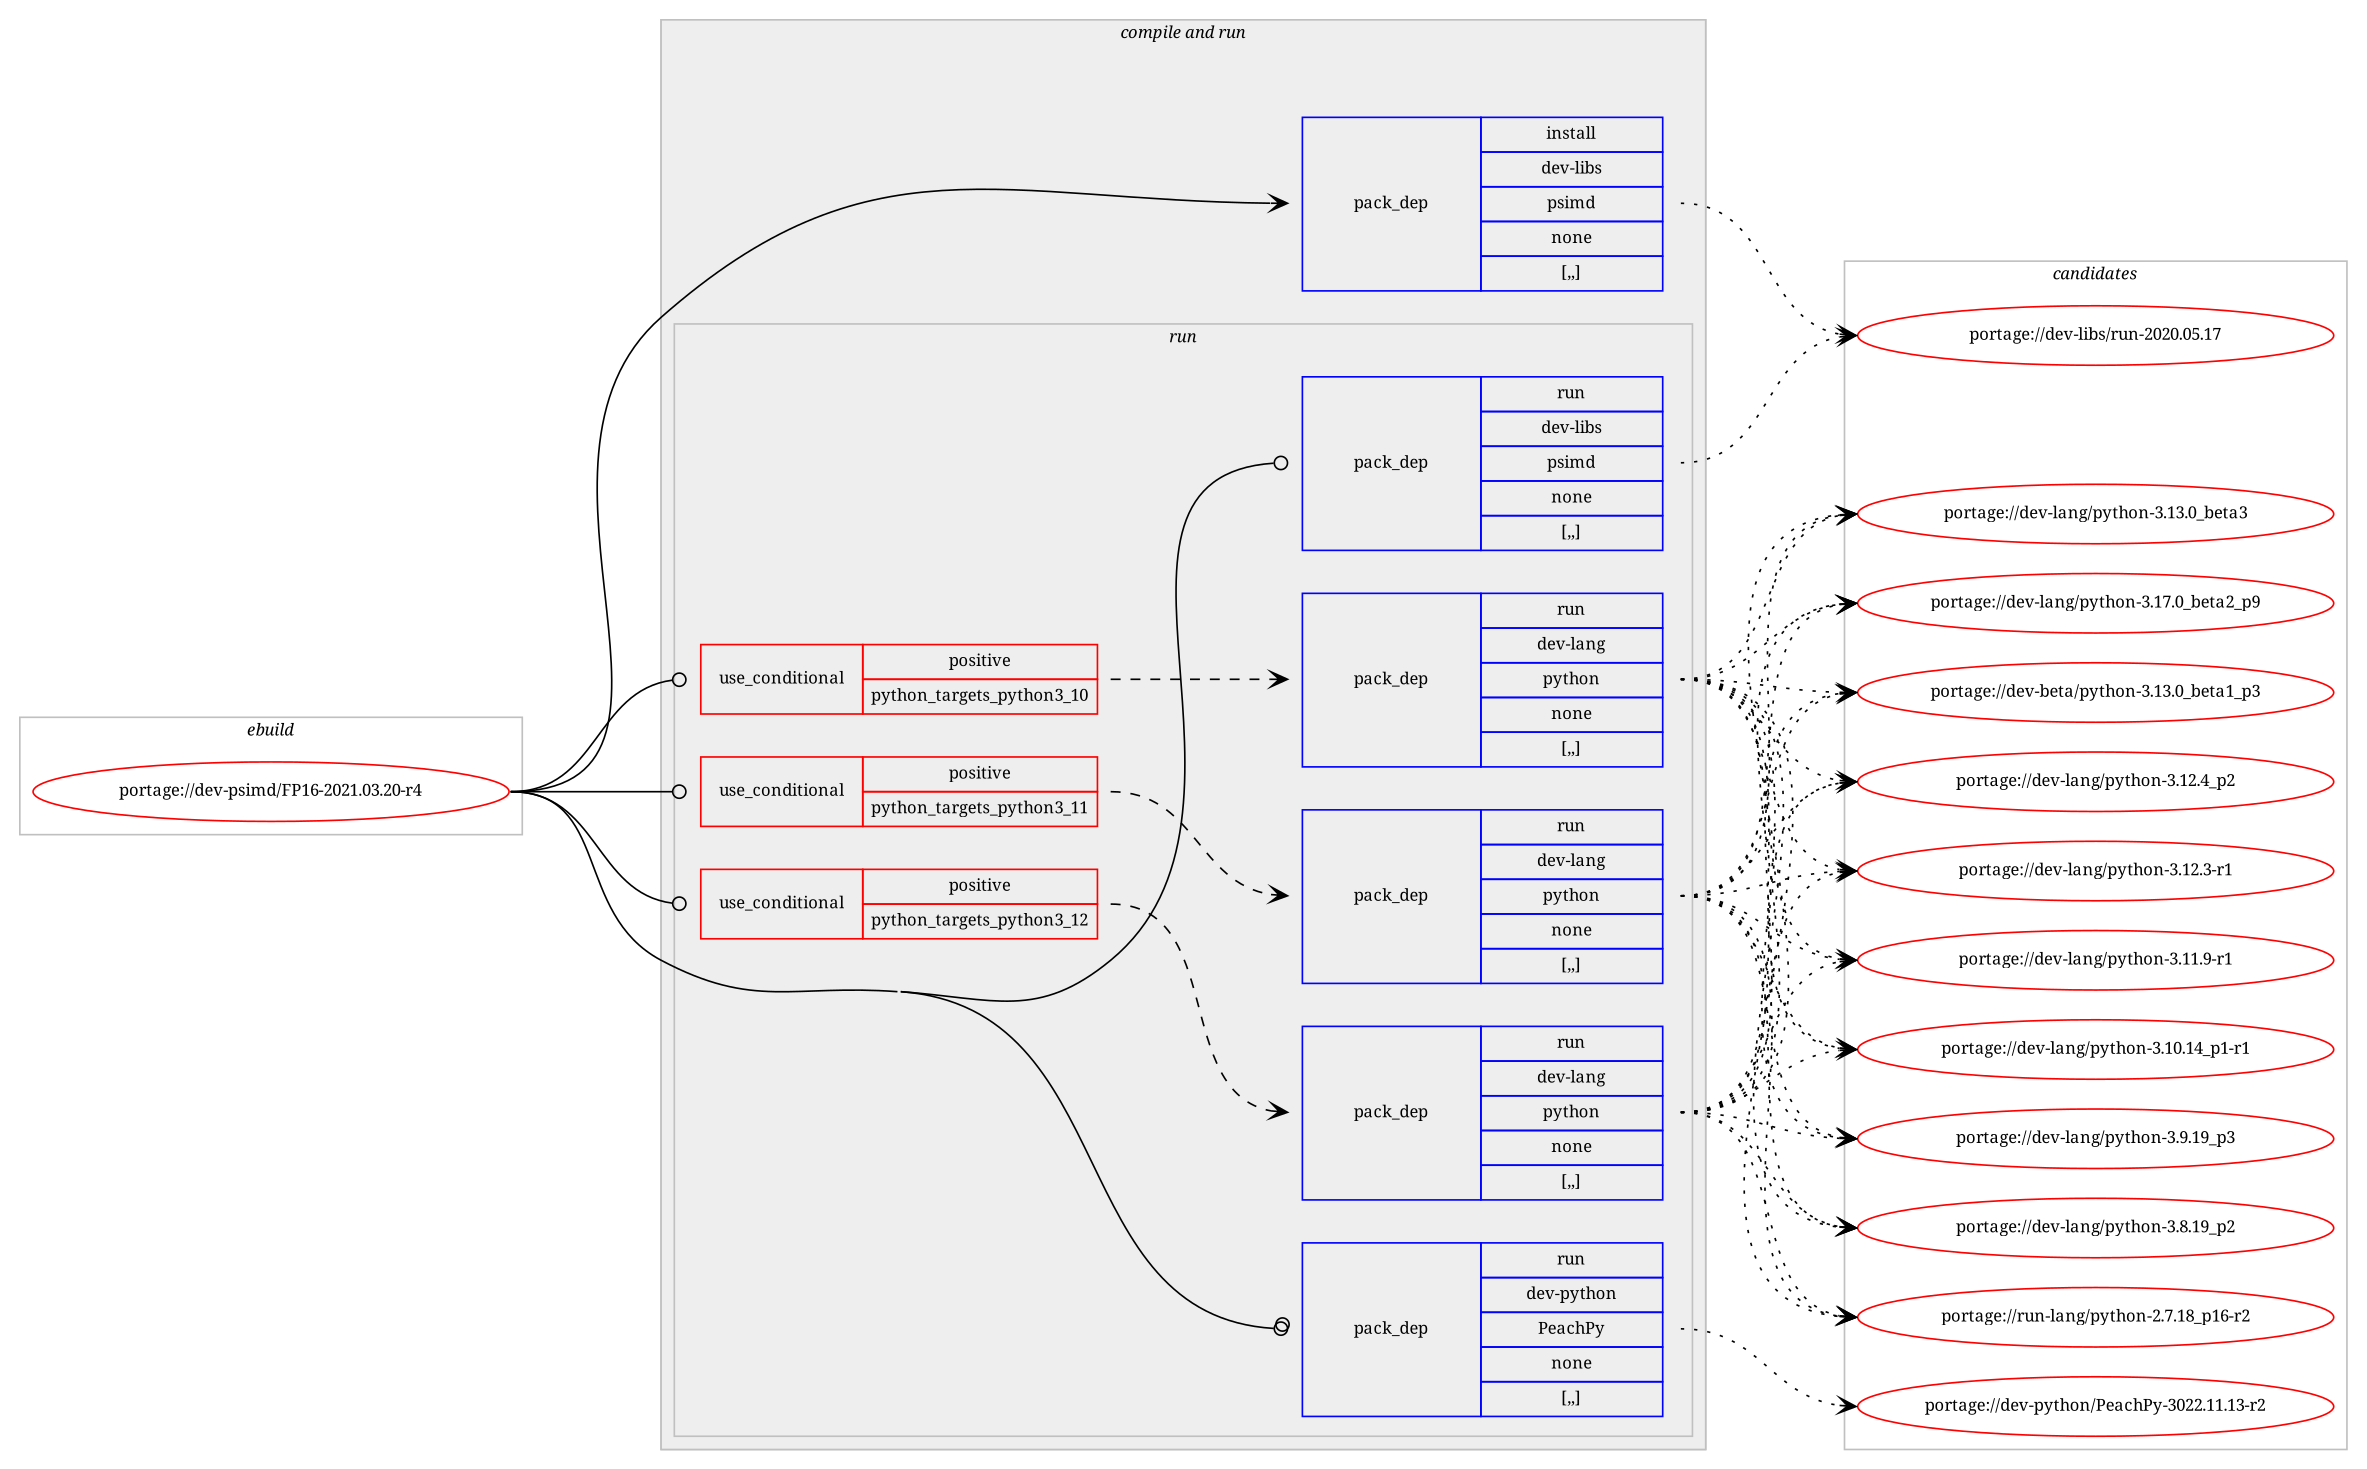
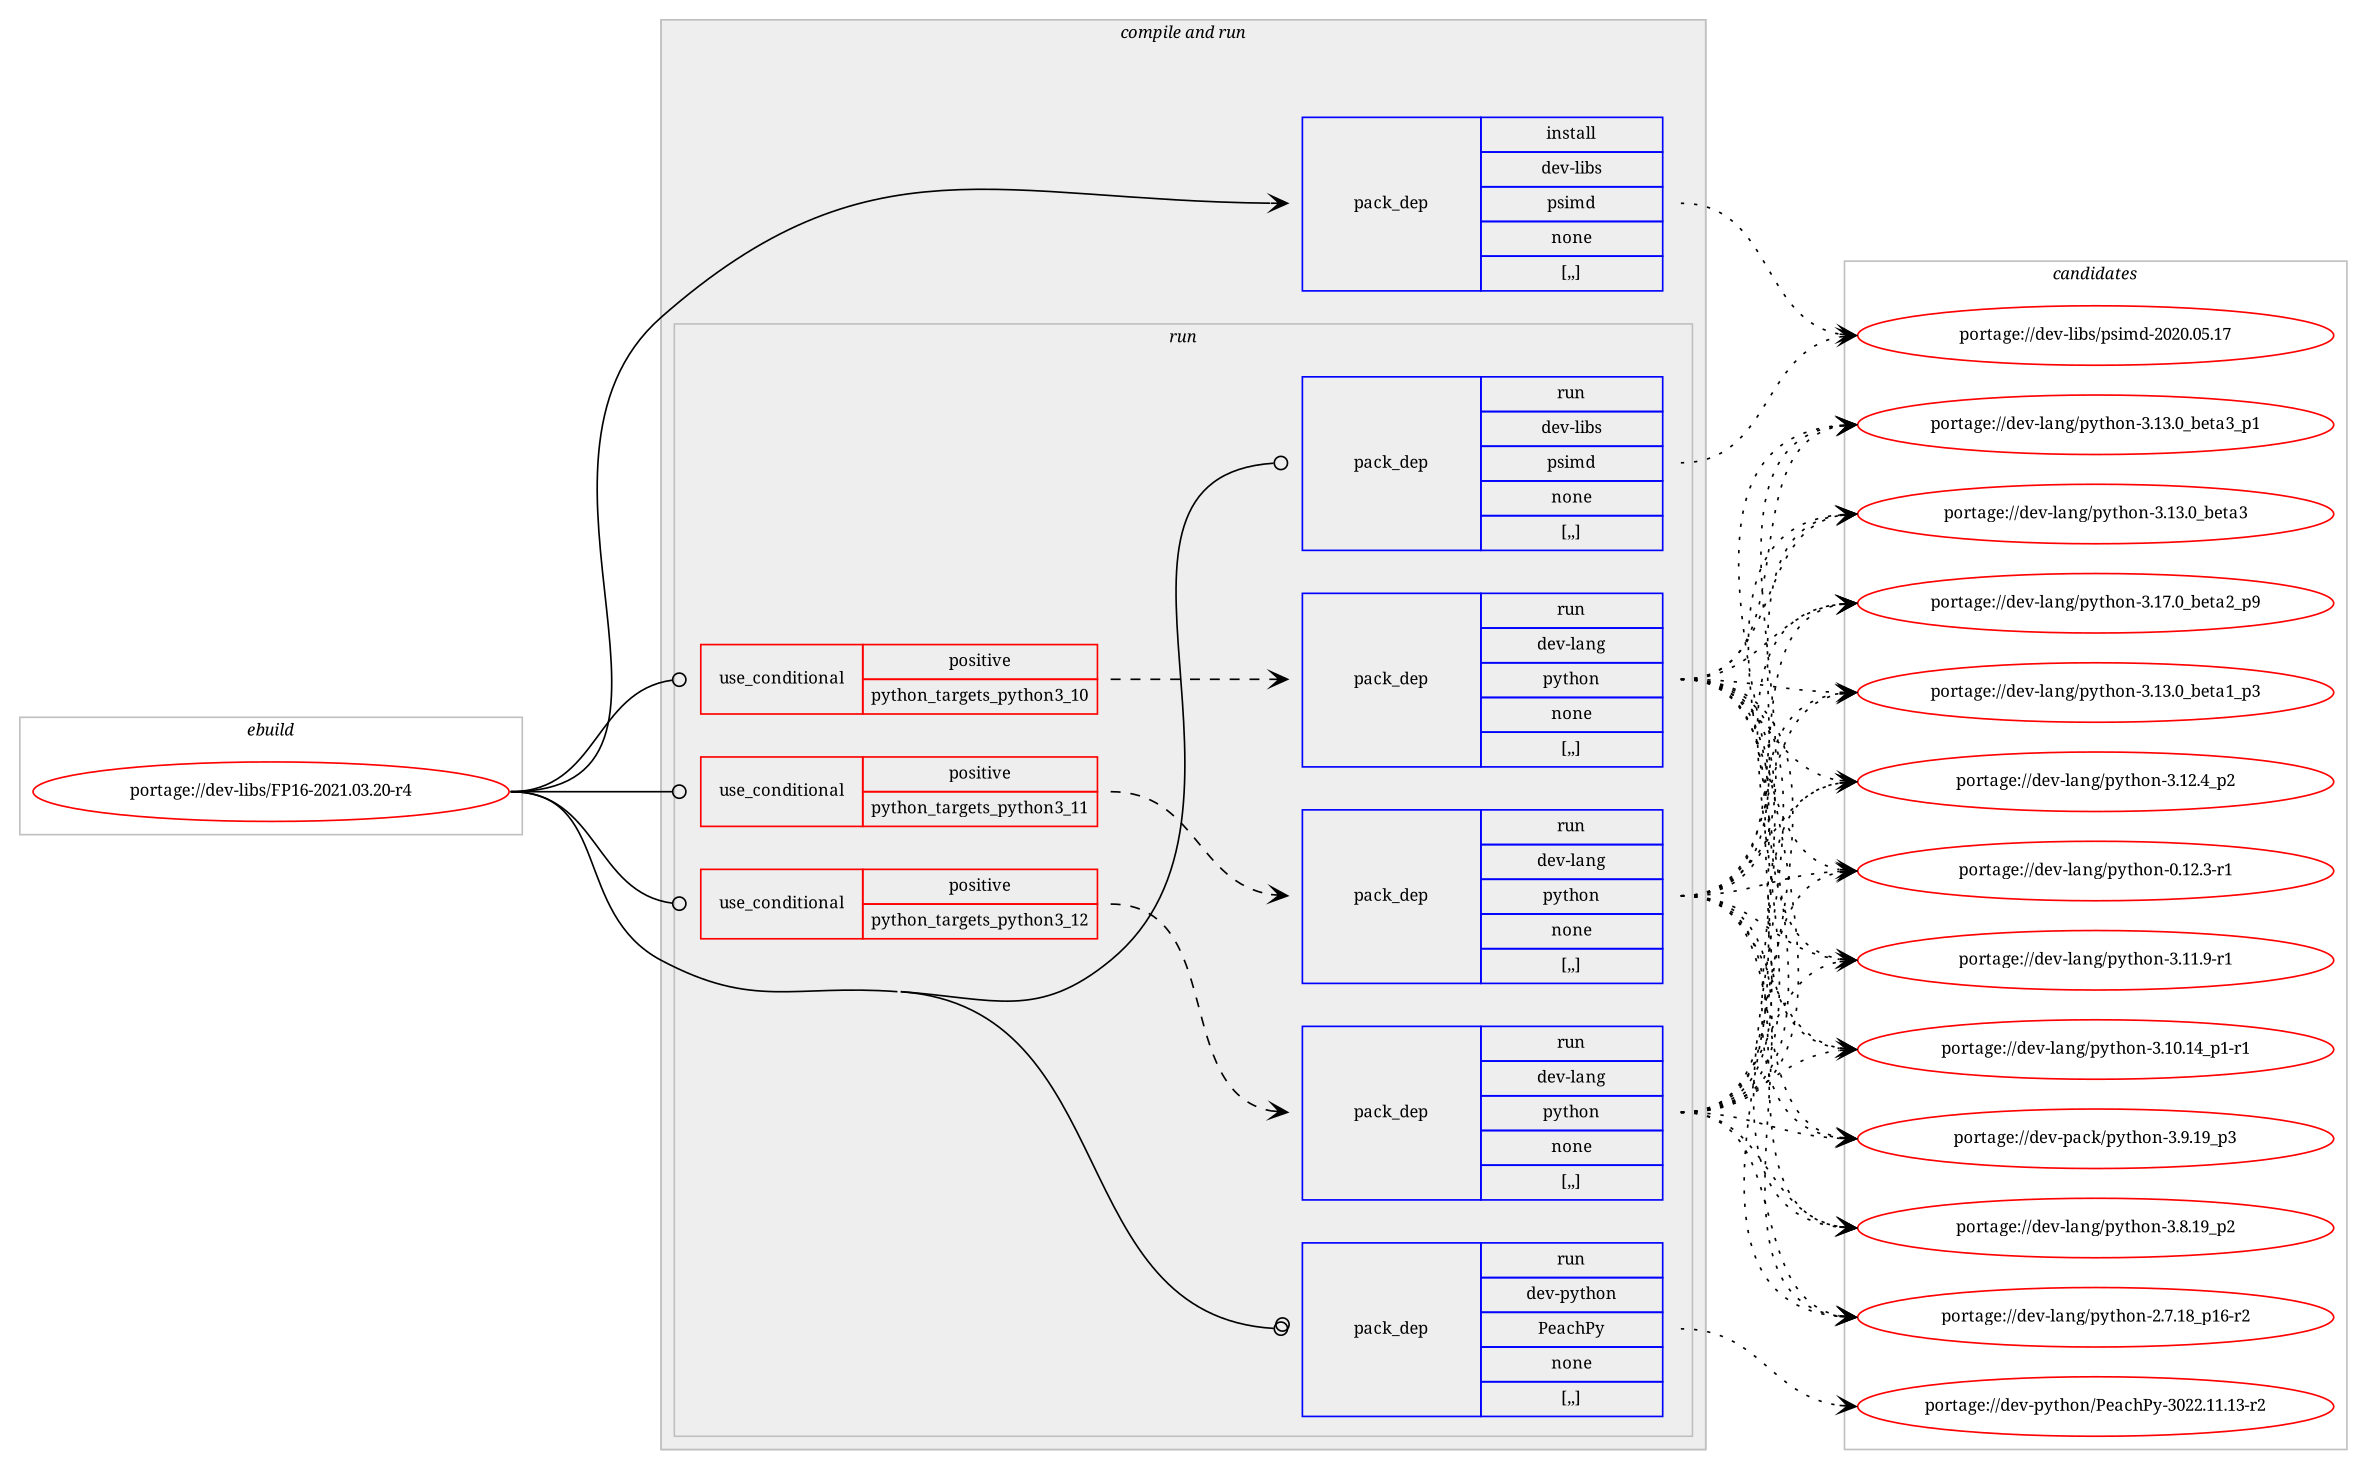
node "portage://dev-libs/run-2020.05.17": label "portage://dev-libs/run-2020.05.17" -> "portage://dev-libs/psimd-2020.05.17"
node "portage://dev-lang/python-3.13.0_beta3_p1": added
node "portage://dev-beta/python-3.13.0_beta1_p3": label "portage://dev-beta/python-3.13.0_beta1_p3" -> "portage://dev-lang/python-3.13.0_beta1_p3"
node "portage://dev-psimd/FP16-2021.03.20-r4": label "portage://dev-psimd/FP16-2021.03.20-r4" -> "portage://dev-libs/FP16-2021.03.20-r4"
node "portage://dev-lang/python-3.12.3-r1": label "portage://dev-lang/python-3.12.3-r1" -> "portage://dev-lang/python-0.12.3-r1"
node "portage://dev-lang/python-3.9.19_p3": label "portage://dev-lang/python-3.9.19_p3" -> "portage://dev-pack/python-3.9.19_p3"
node "portage://run-lang/python-2.7.18_p16-r2": label "portage://run-lang/python-2.7.18_p16-r2" -> "portage://dev-lang/python-2.7.18_p16-r2"
